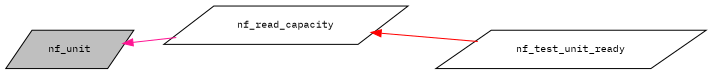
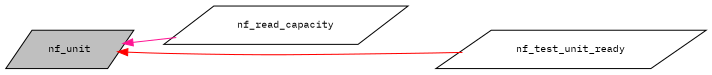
edge "nf_test_unit_ready" -> "nf_read_capacity": now "nf_test_unit_ready" -> "nf_unit"
